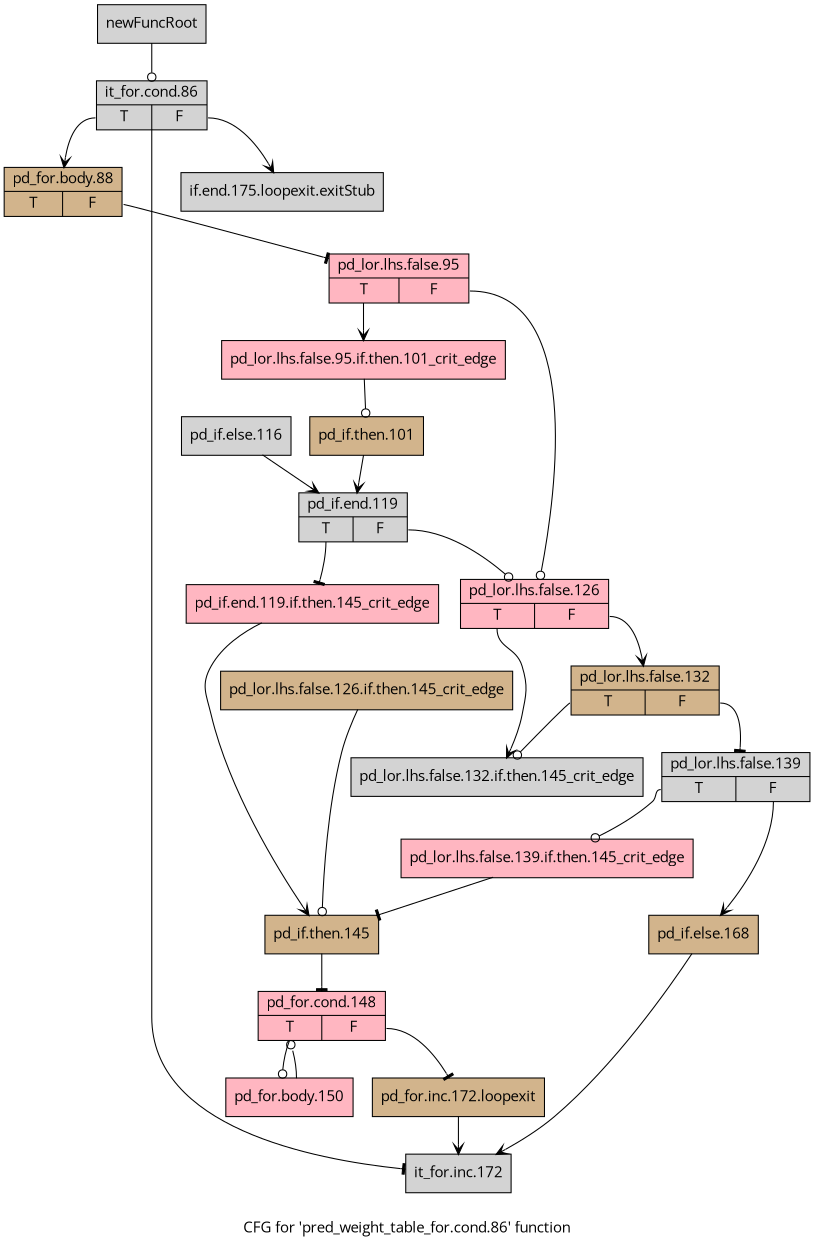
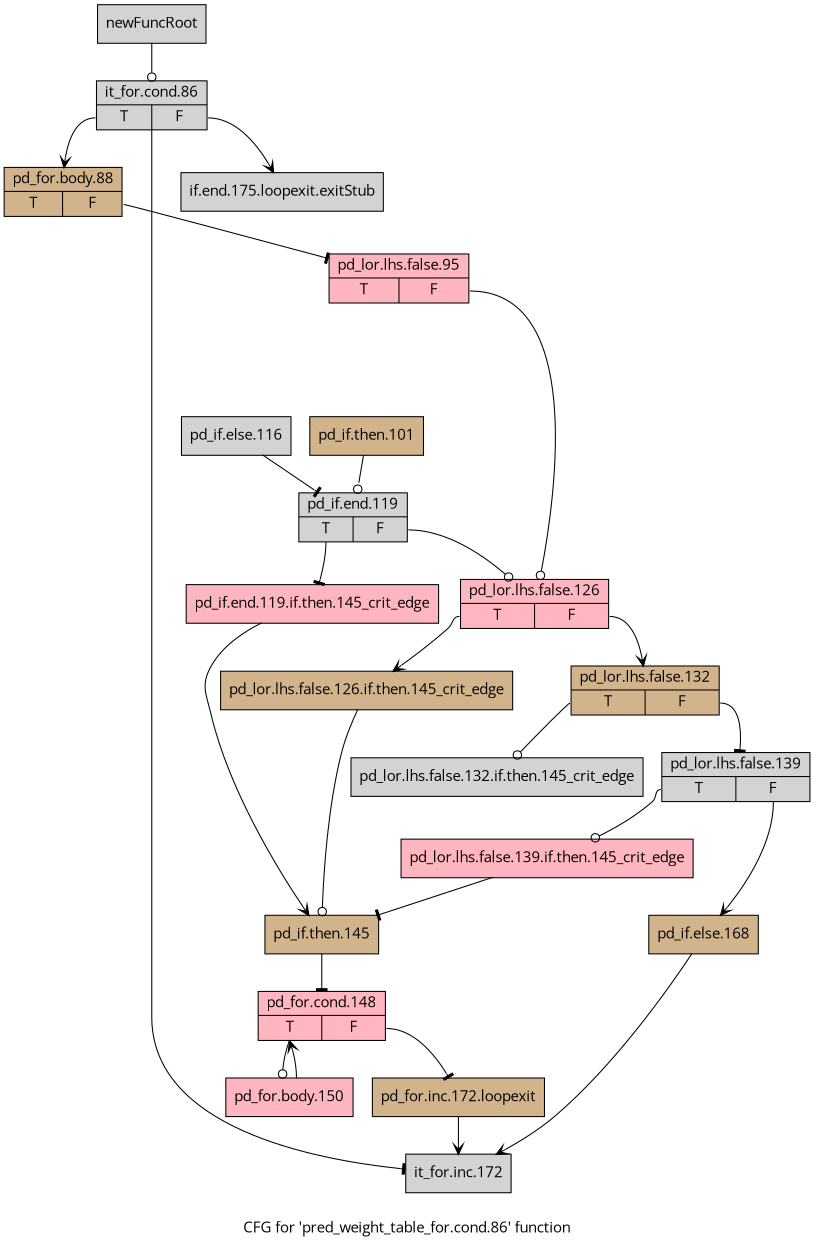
node "pd_lor.lhs.false.95.if.then.101_crit_edge": removed
edge "pd_if.then.101" -> "pd_if.end.119": arrowhead vee -> odot
edge "pd_if.else.116" -> "pd_if.end.119": arrowhead vee -> tee
edge "pd_lor.lhs.false.126" -> "pd_lor.lhs.false.132.if.then.145_crit_edge": now "pd_lor.lhs.false.126" -> "pd_lor.lhs.false.126.if.then.145_crit_edge"
edge "pd_for.body.150" -> "pd_for.cond.148": arrowhead odot -> vee
